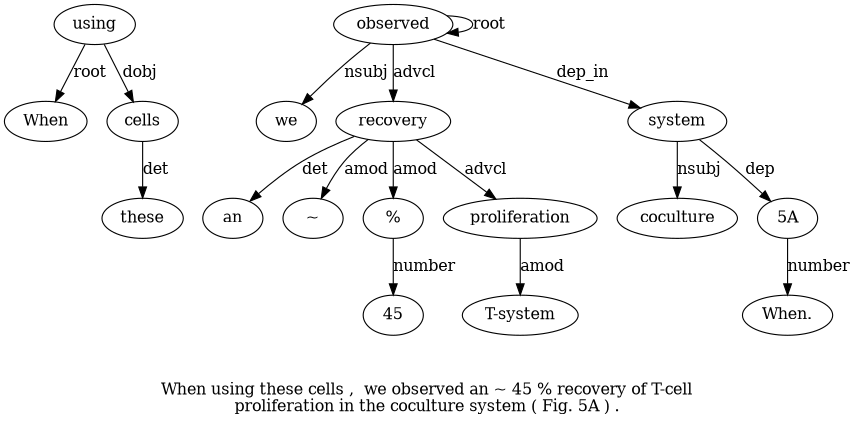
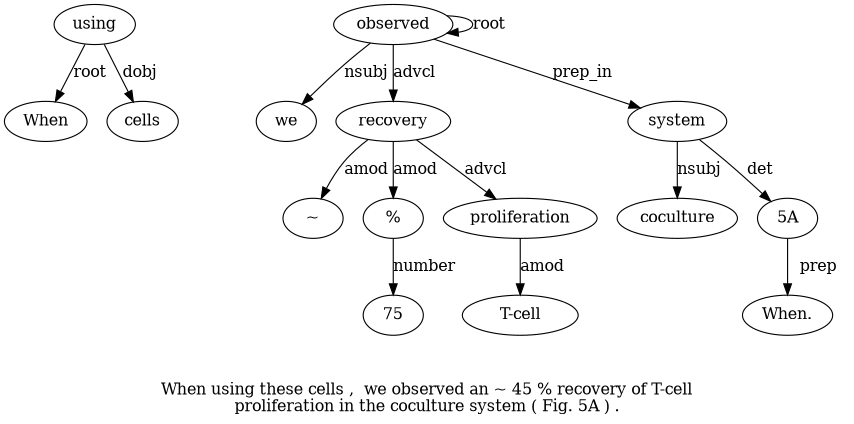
edge "observed" -> "system": label "dep_in" -> "prep_in"
edge "system" -> "5A": label "dep" -> "det"
node "these": removed
node "an": removed
edge "5A" -> "When.": label "number" -> "prep"
node "45": label "45" -> "75"
node "T-system": label "T-system" -> "T-cell"
